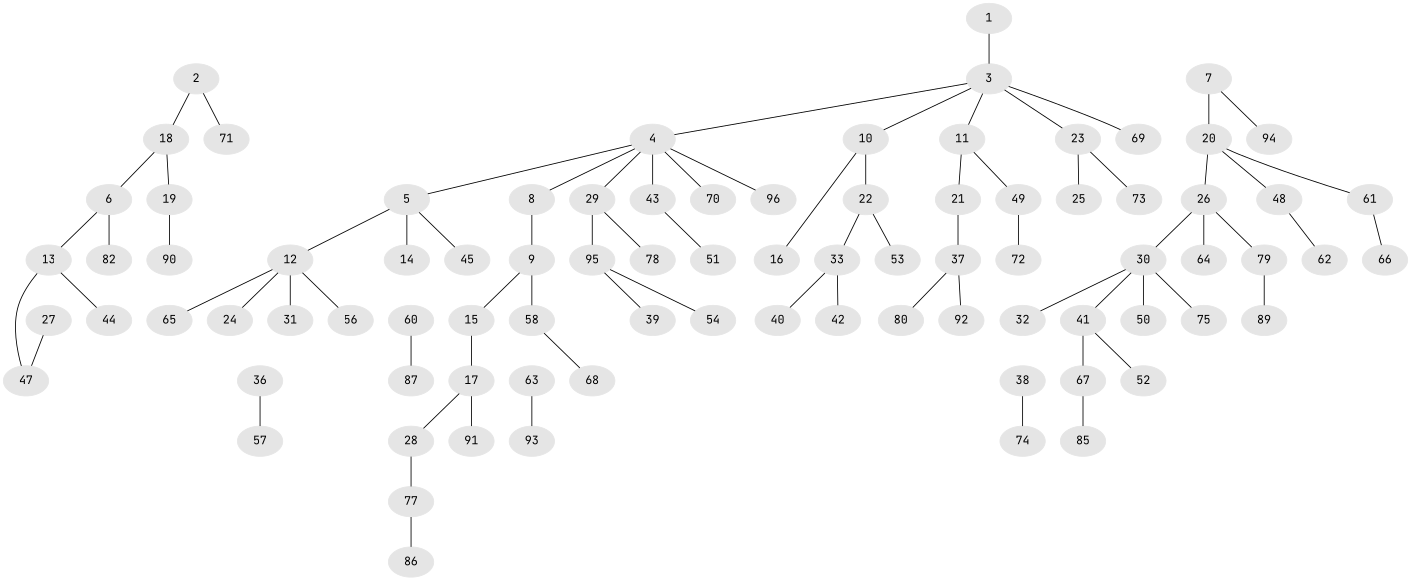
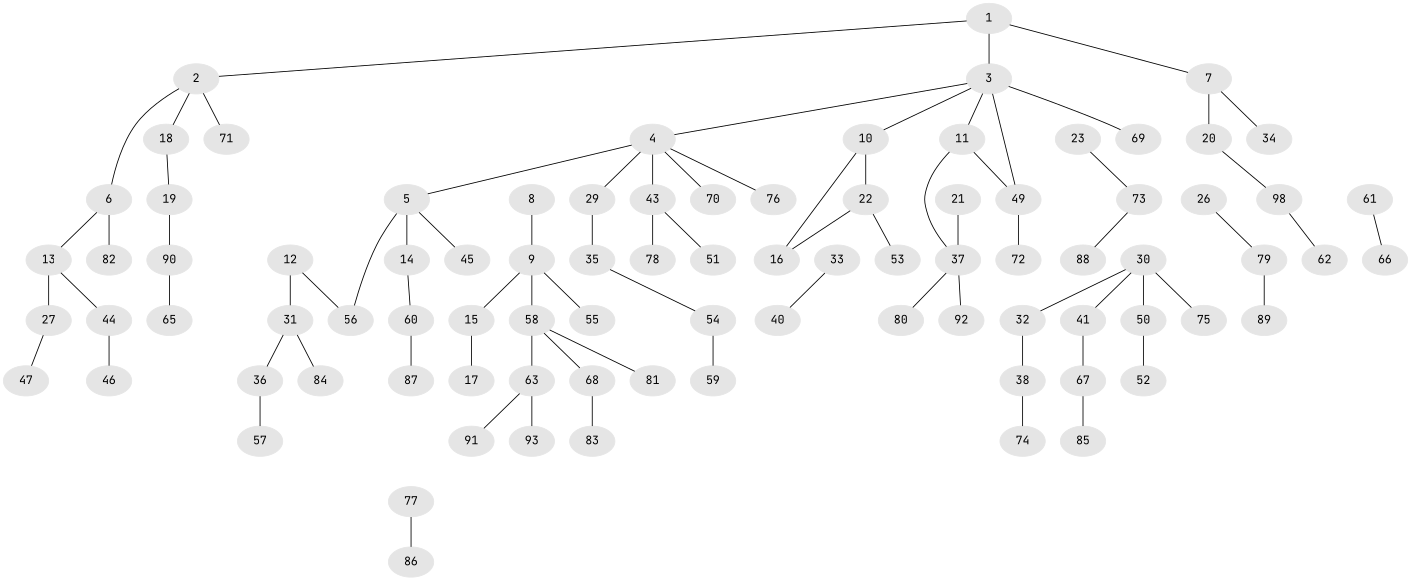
edge "1" -- "2": added
edge "1" -- "7": added
edge "3" -- "23": now "3" -- "49"
node "94": label "94" -> "34"
edge "18" -- "6": now "2" -- "6"
edge "4" -- "8": removed
edge "11" -- "21": now "11" -- "37"
edge "20" -- "26": removed
edge "20" -- "61": removed
node "96": label "96" -> "76"
node "25": removed
node "48": label "48" -> "98"
edge "5" -- "12": now "5" -- "56"
edge "29" -- "78": now "43" -- "78"
edge "22" -- "33": now "22" -- "16"
edge "26" -- "30": removed
node "95": label "95" -> "35"
node "88": added
node "64": removed
edge "12" -- "65": now "90" -- "65"
edge "14" -- "60": added
edge "13" -- "47": now "13" -- "27"
node "24": removed
node "55": added
node "39": removed
node "42": removed
edge "31" -- "36": added
edge "58" -- "63": added
edge "32" -- "38": added
edge "41" -- "52": now "50" -- "52"
node "46": added
node "84": added
node "81": added
node "59": added
edge "17" -- "91": now "63" -- "91"
node "28": removed
node "83": added
